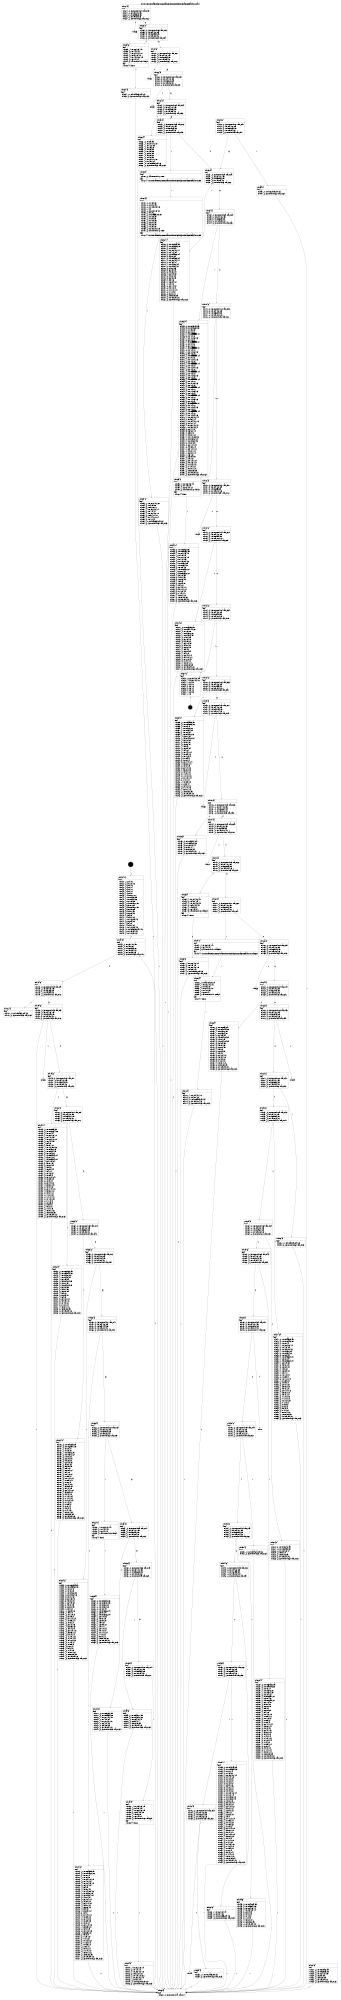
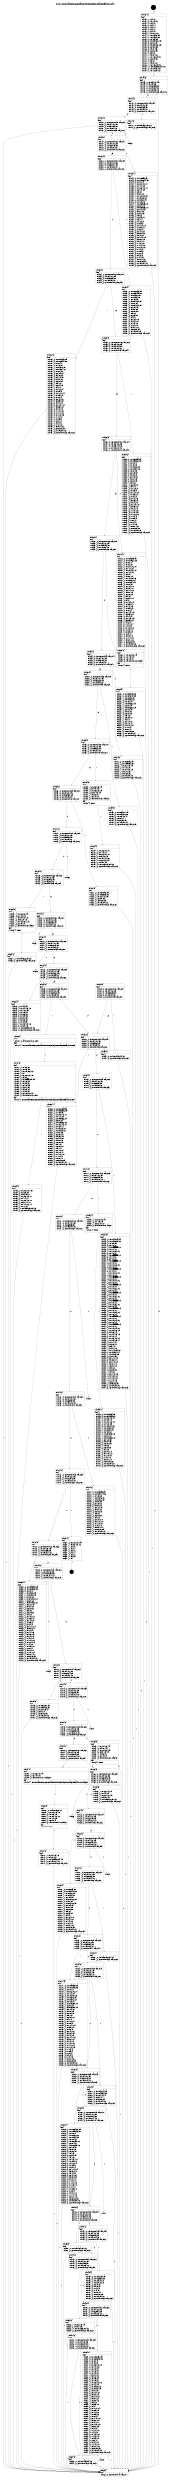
node "0x4015f8 [28]": added
